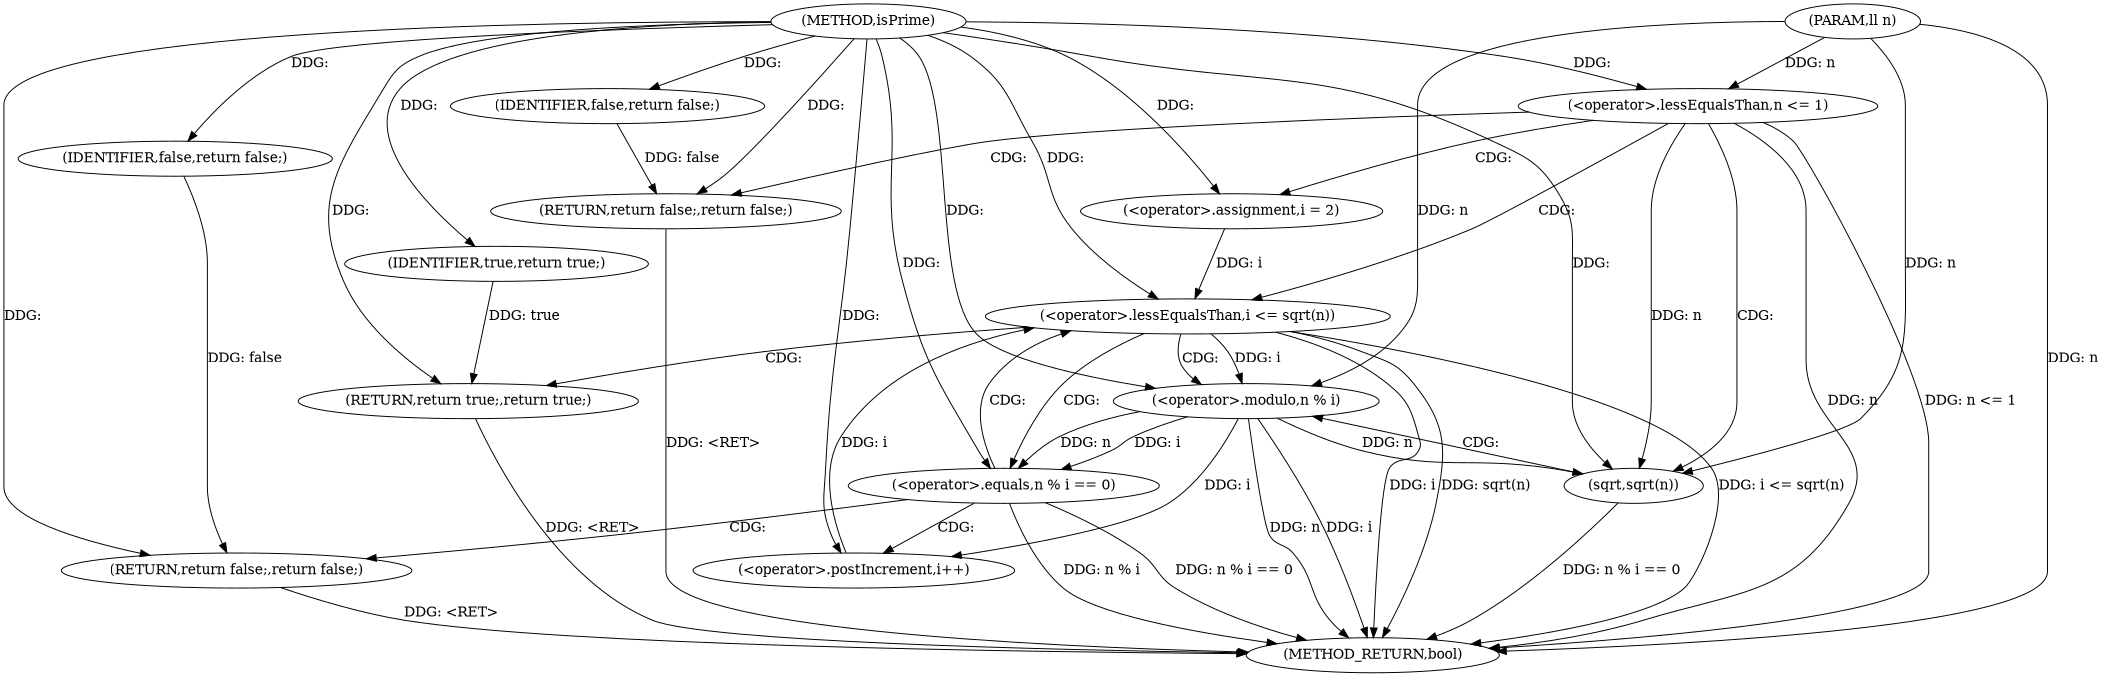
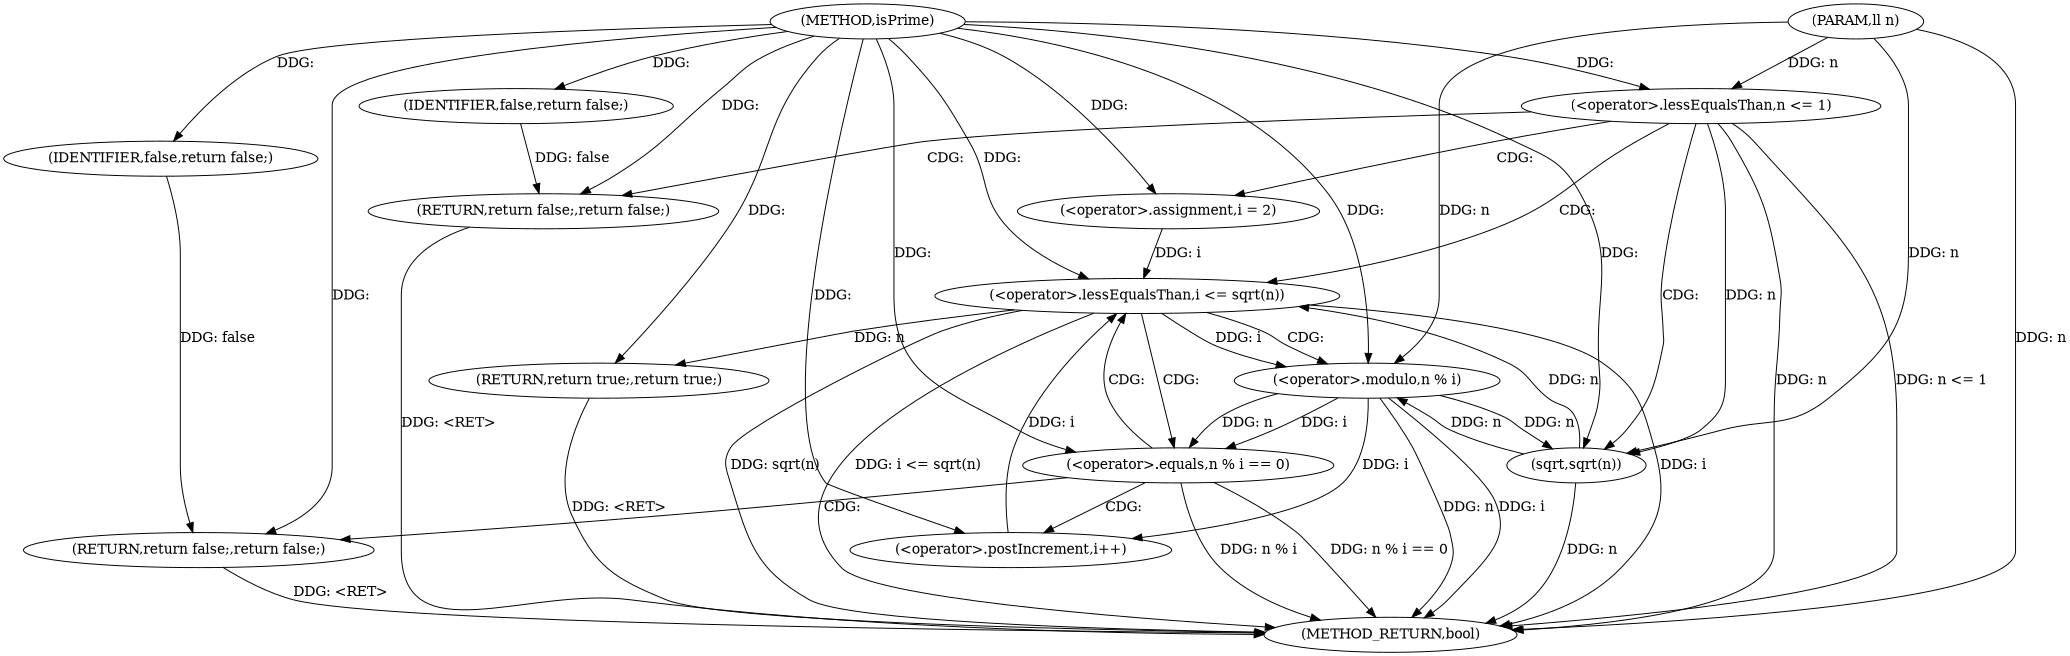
node "(IDENTIFIER,true,return true;)": removed
edge "(sqrt,sqrt(n))" -> "(<operator>.lessEqualsThan,i <= sqrt(n))": added, label "DDG: n"
edge "(<operator>.lessEqualsThan,i <= sqrt(n))" -> "(RETURN,return true;,return true;)": label "CDG: " -> "DDG: n"
edge "(sqrt,sqrt(n))" -> "(<operator>.modulo,n % i)": label "CDG: " -> "DDG: n"
edge "(sqrt,sqrt(n))" -> "(METHOD_RETURN,bool)": label "DDG: n % i == 0" -> "DDG: n"
